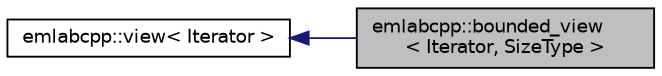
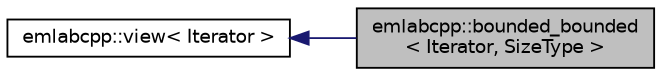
node "emlabcpp::bounded_view < Iterator, SizeType >": label "emlabcpp::bounded_view < Iterator, SizeType >" -> "emlabcpp::bounded_bounded < Iterator, SizeType >"
